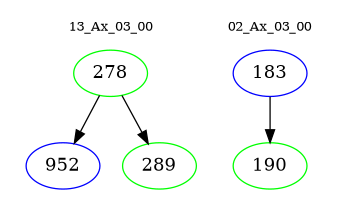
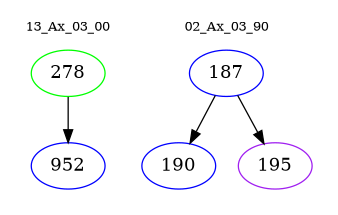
cluster "02_Ax_03_00": label "02_Ax_03_00" -> "02_Ax_03_90"
node "183": label "183" -> "187"
node "289": removed
node "190": color green -> blue
node "195": added
